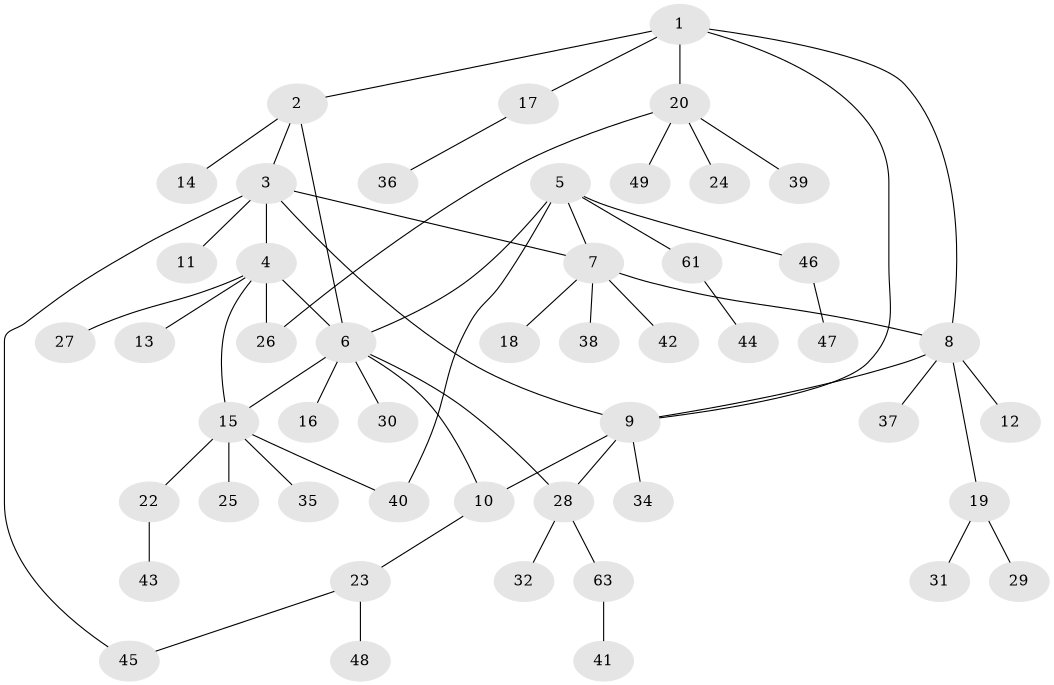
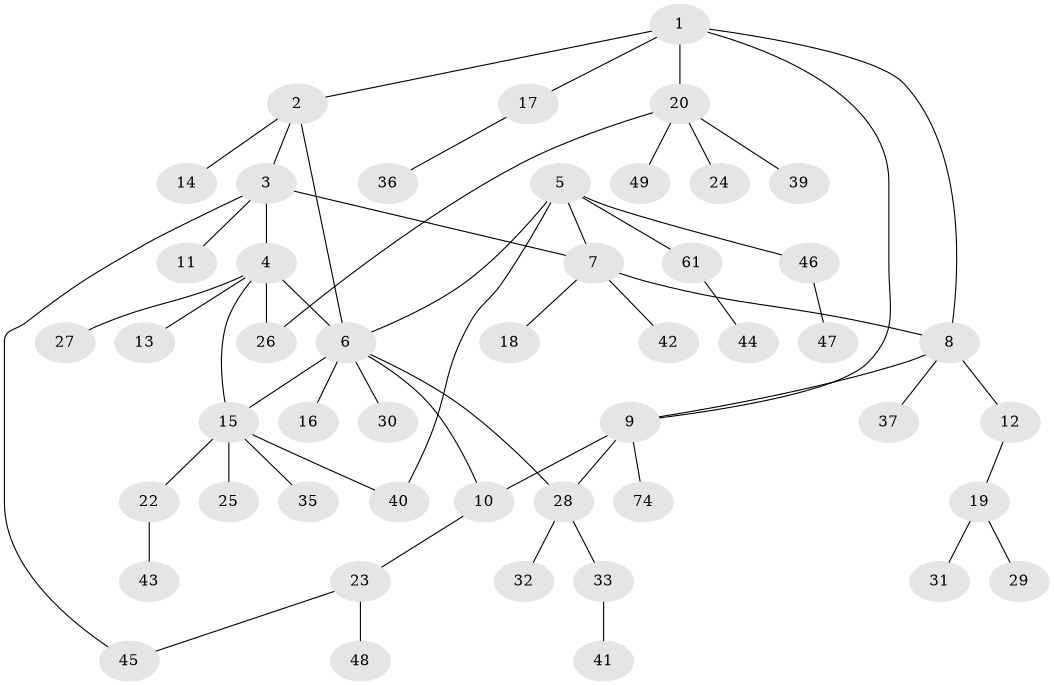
edge "3" -- "9": removed
node "38": removed
edge "8" -- "19": now "12" -- "19"
node "34": label "34" -> "74"
node "63": label "63" -> "33"
